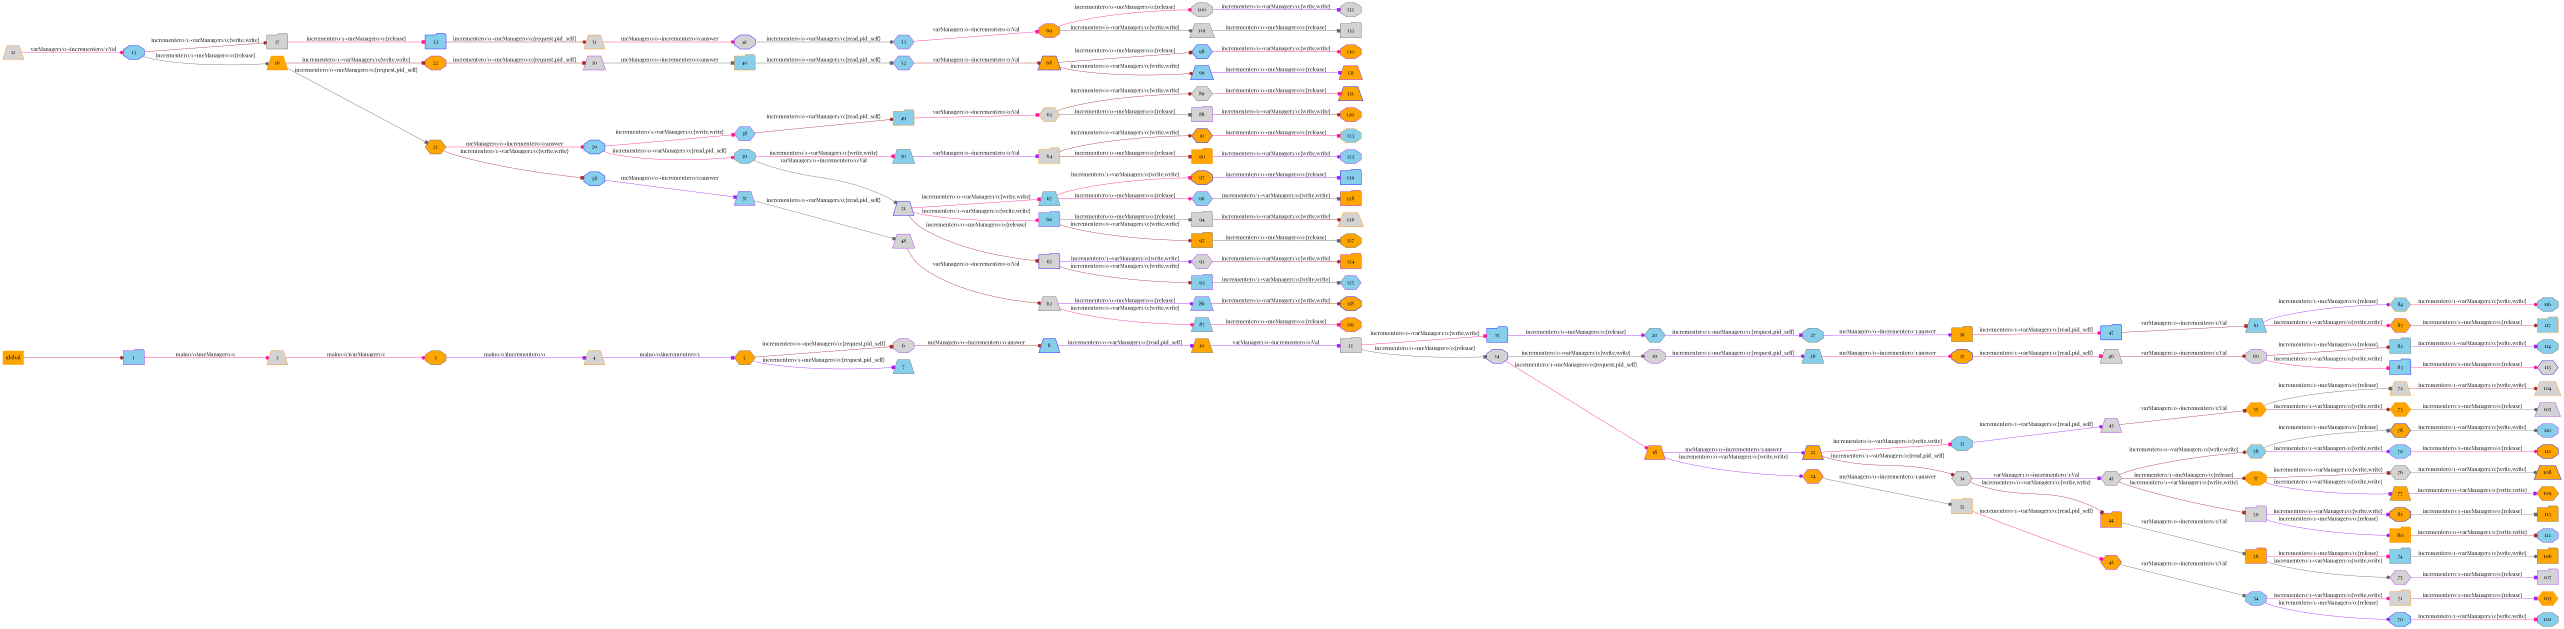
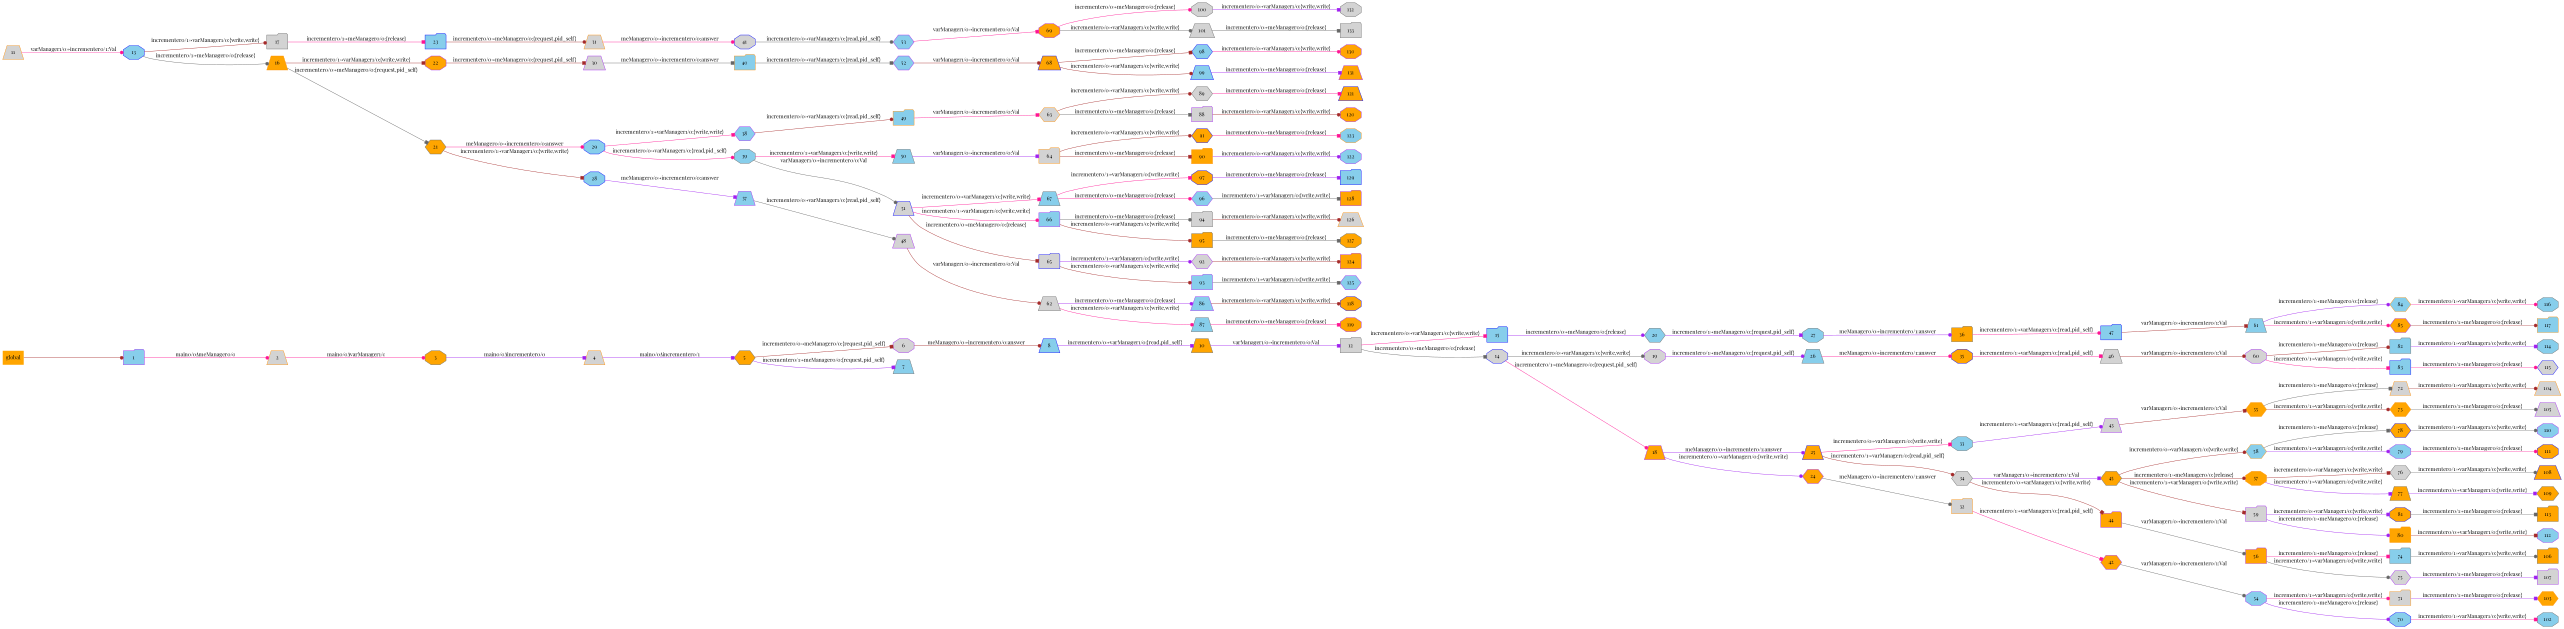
node "45": fillcolor lightgrey -> orange
